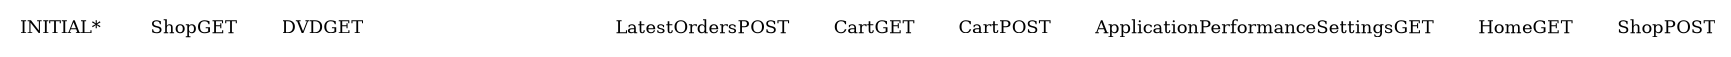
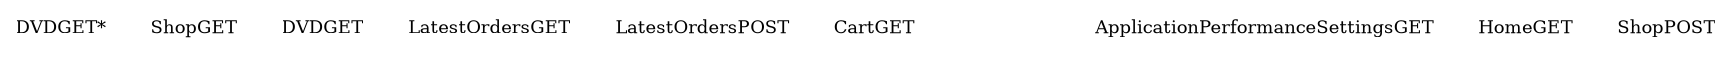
node "INITIAL*": label "INITIAL*" -> "DVDGET*"
node "LatestOrdersGET": added
node "CartPOST": removed
